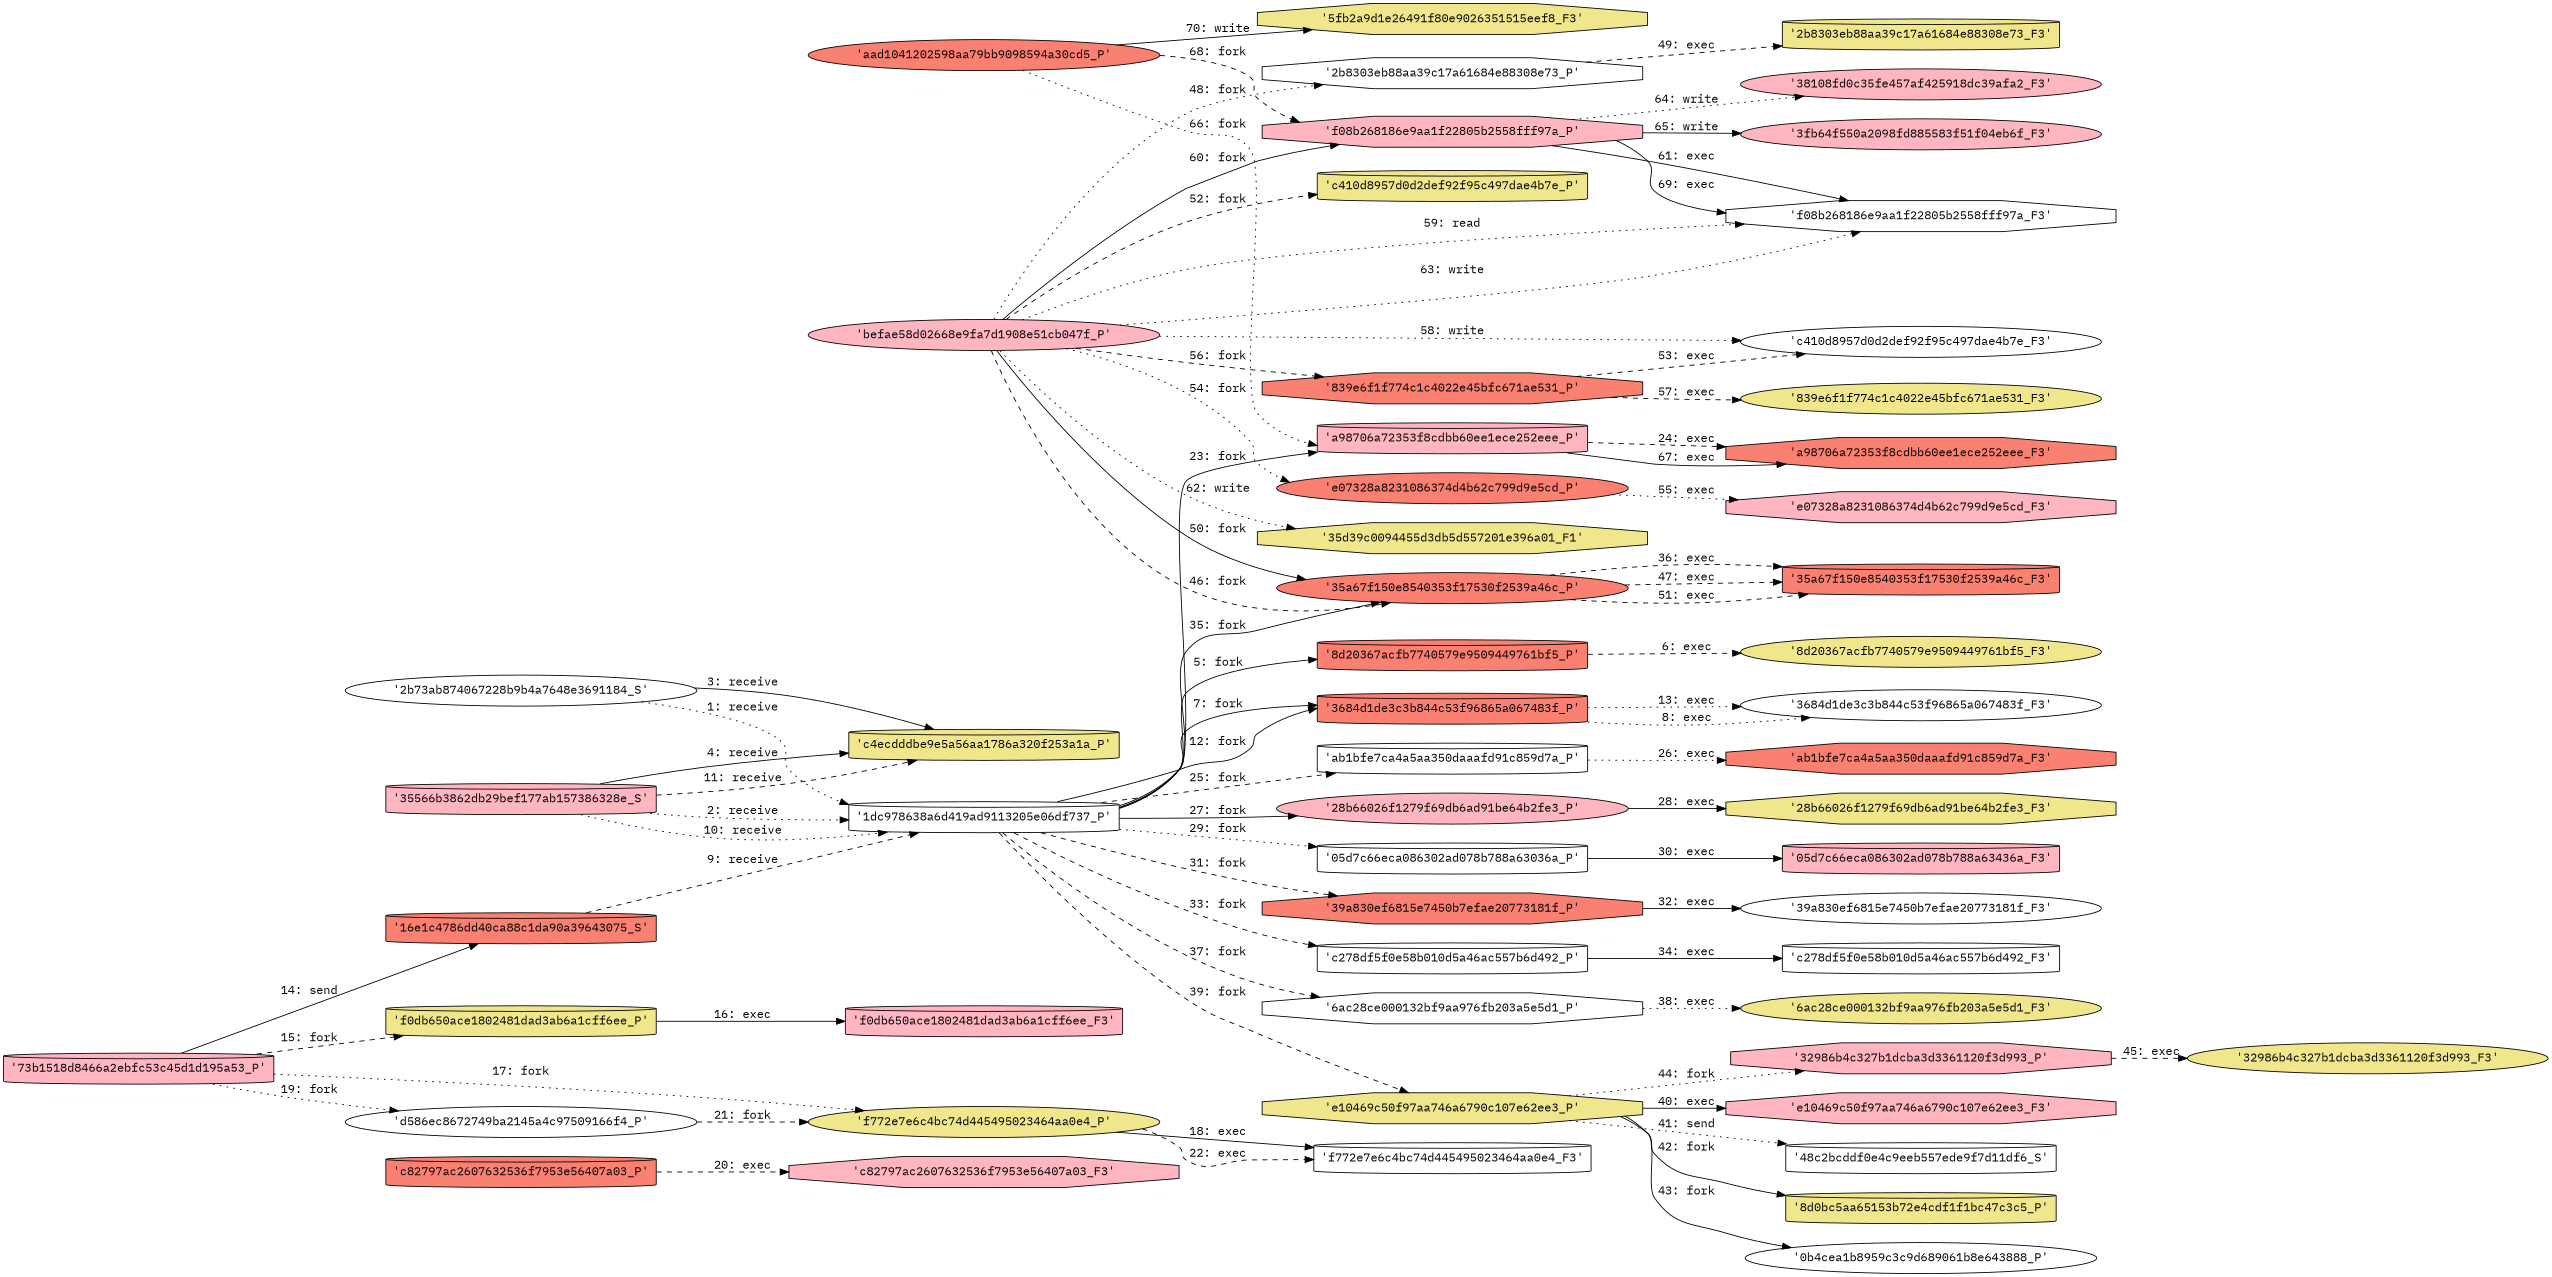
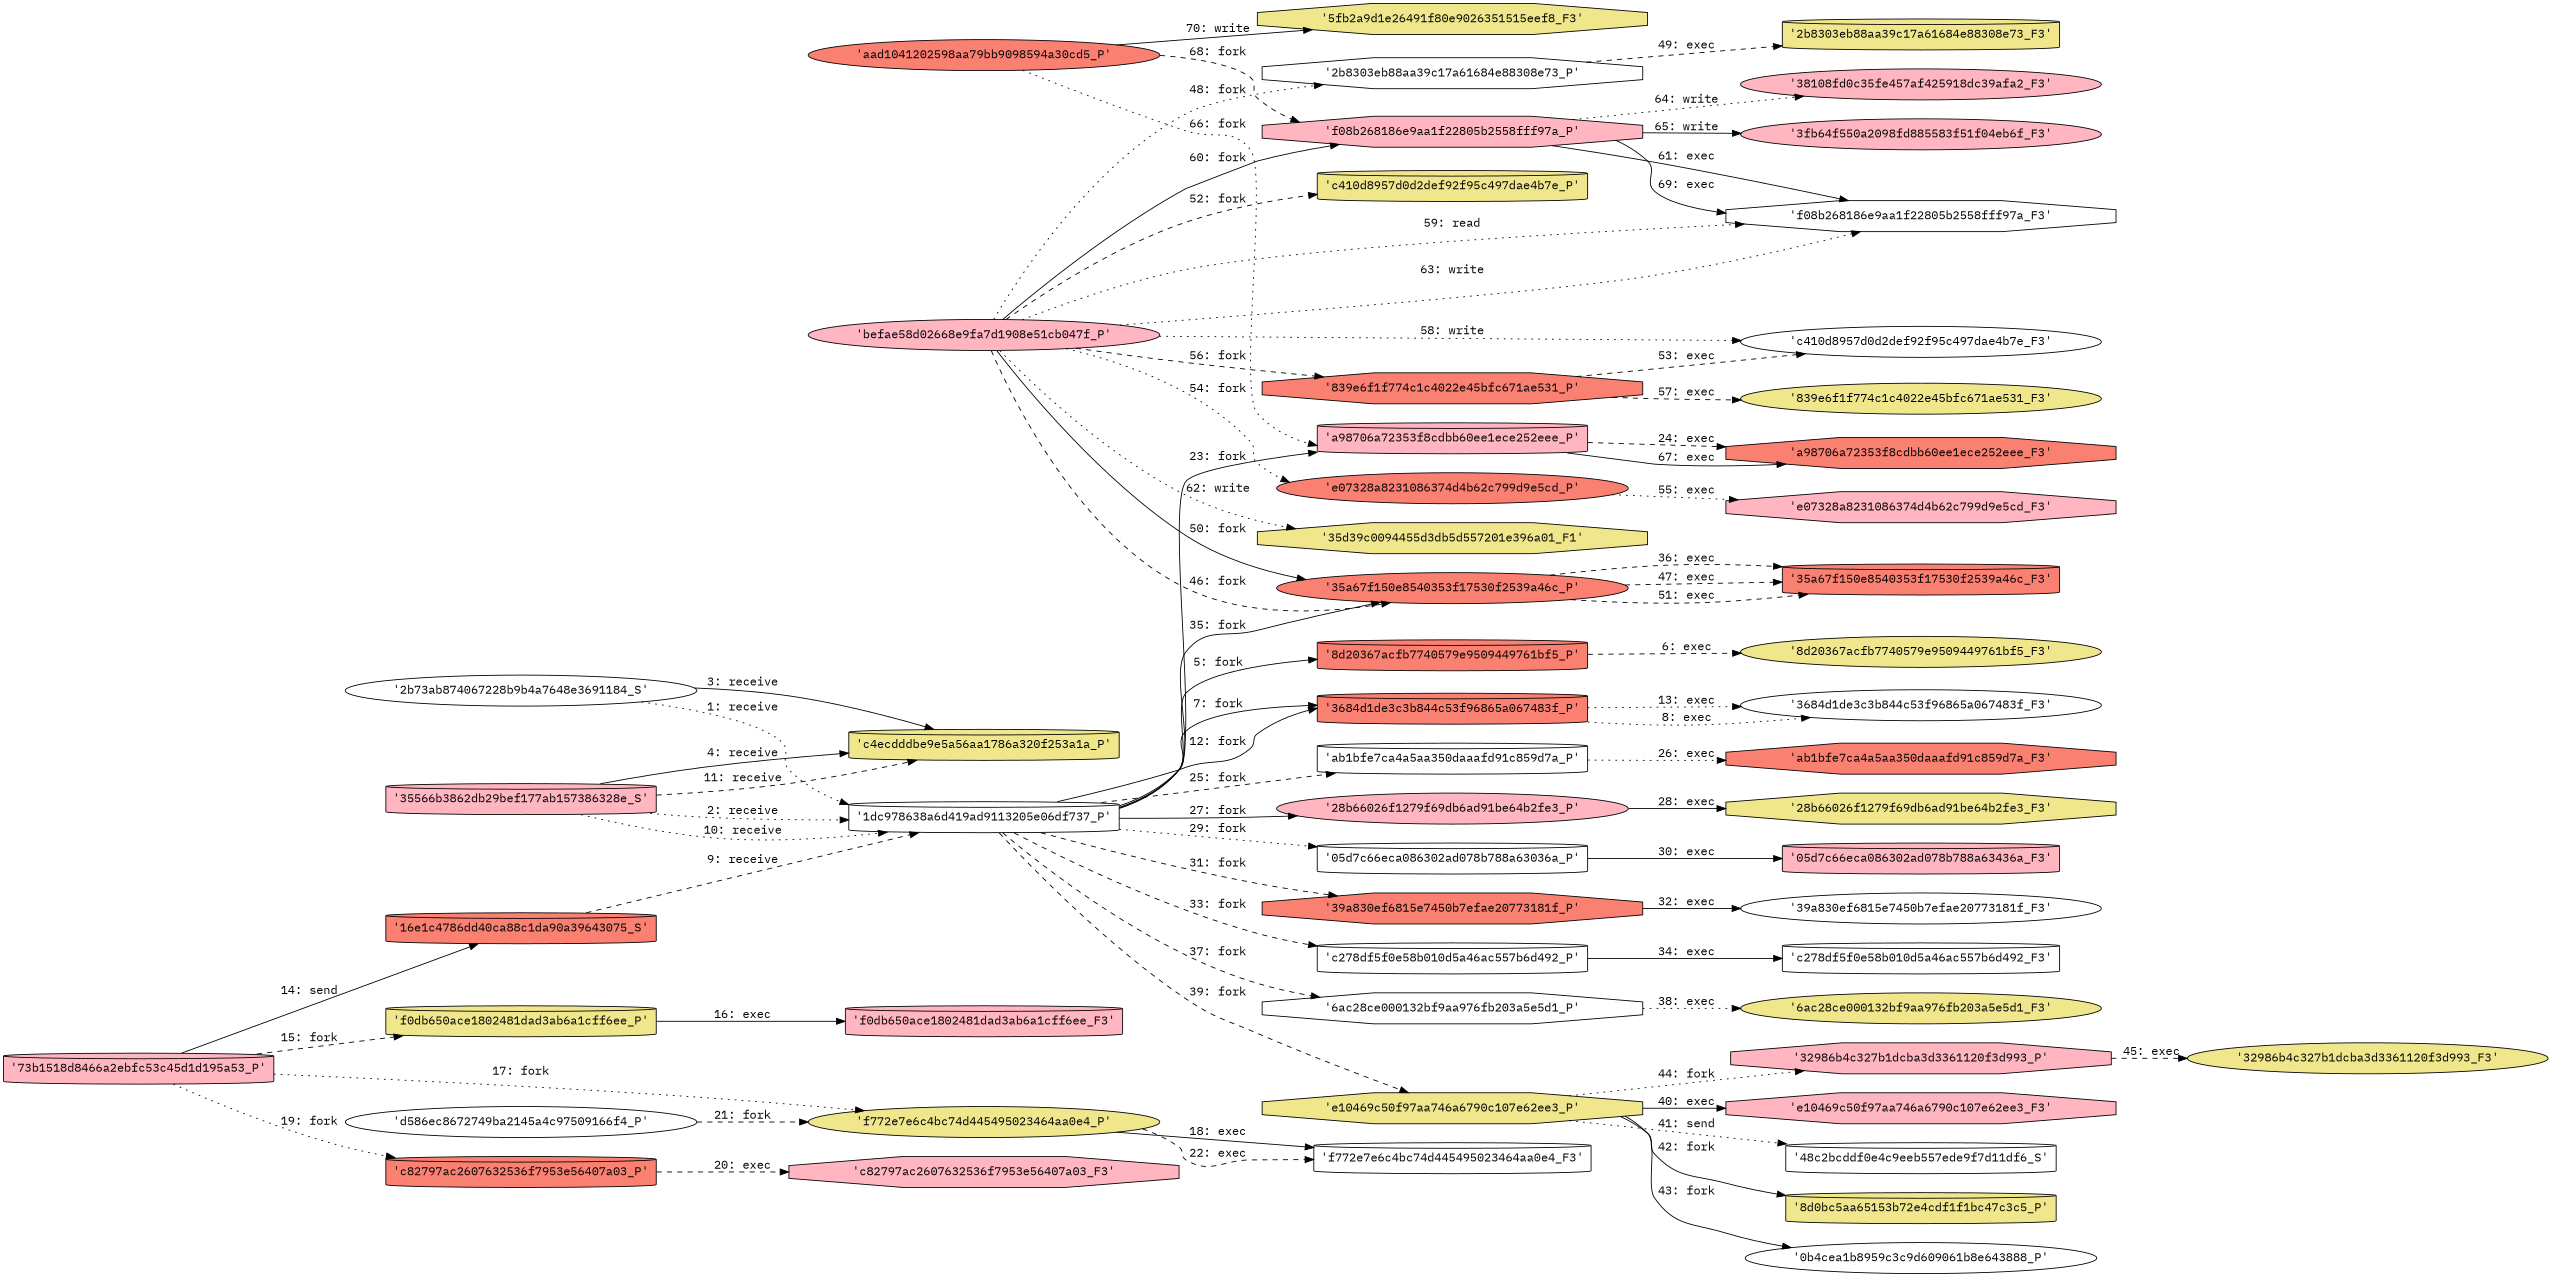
edge "'73b1518d8466a2ebfc53c45d1d195a53_P'" -> "'d586ec8672749ba2145a4c97509166f4_P'": now "'73b1518d8466a2ebfc53c45d1d195a53_P'" -> "'c82797ac2607632536f7953e56407a03_P'"
node "'0b4cea1b8959c3c9d689061b8e643888_P'": label "'0b4cea1b8959c3c9d689061b8e643888_P'" -> "'0b4cea1b8959c3c9d609061b8e643888_P'"
